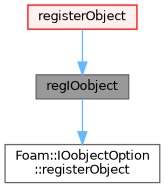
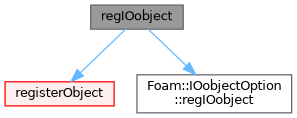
edge "registerObject" -> "regIOobject": reversed
node "Foam::IOobjectOption ::registerObject": label "Foam::IOobjectOption ::registerObject" -> "Foam::IOobjectOption ::regIOobject"
